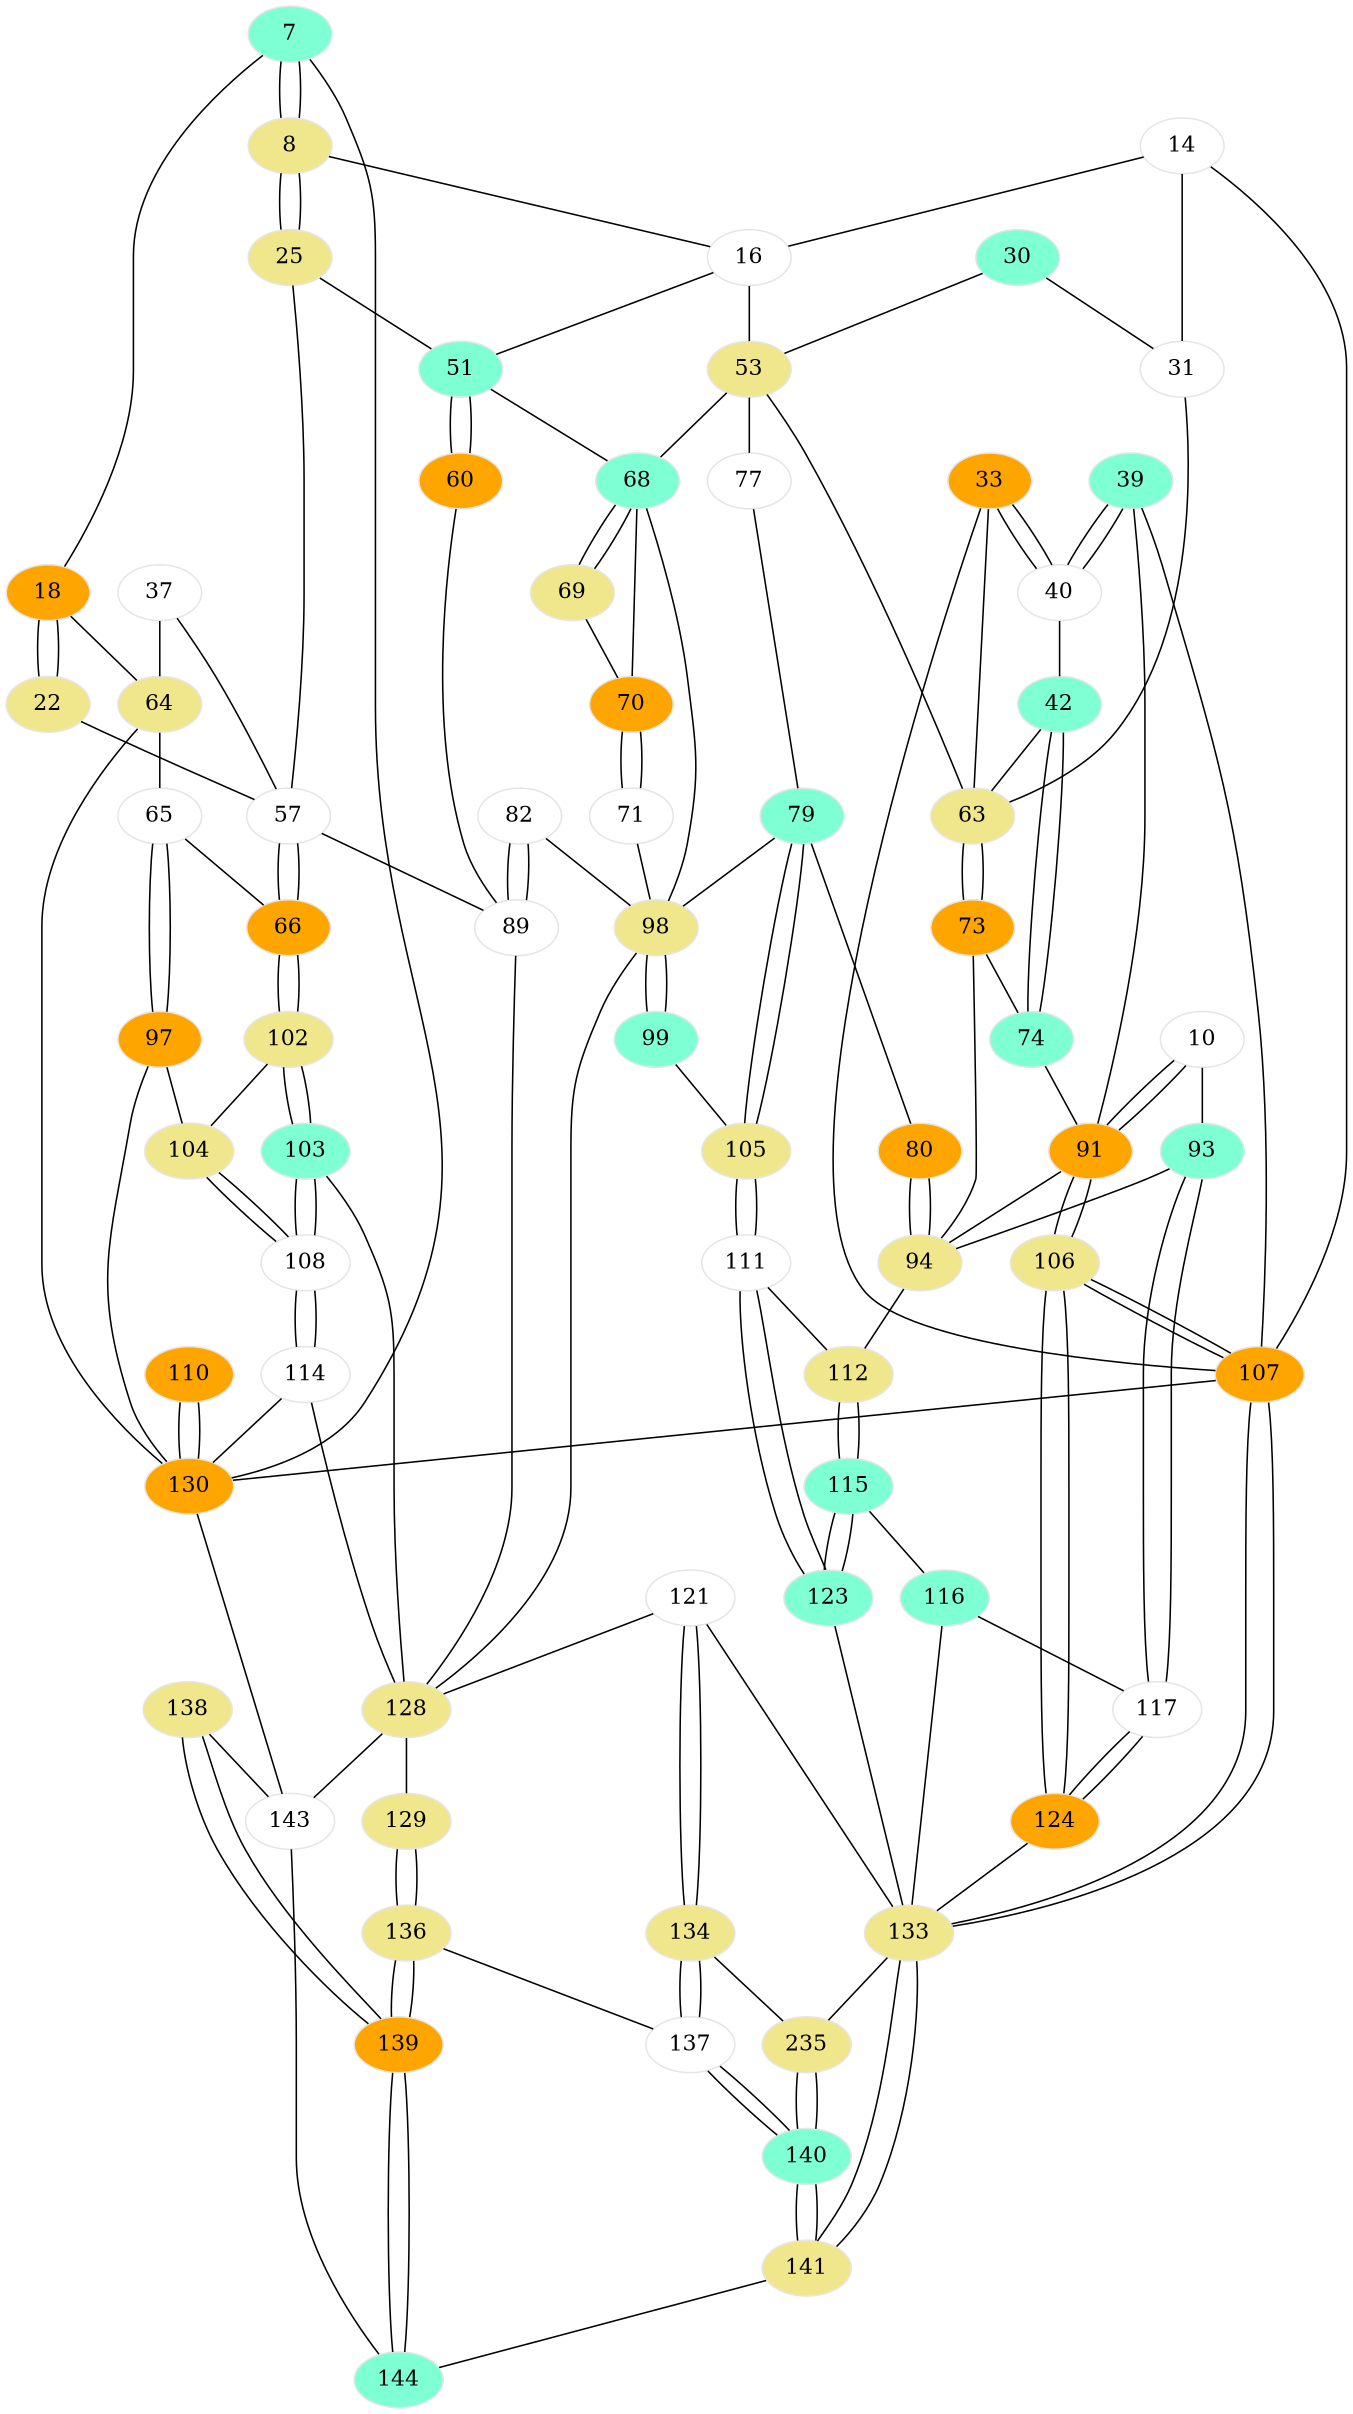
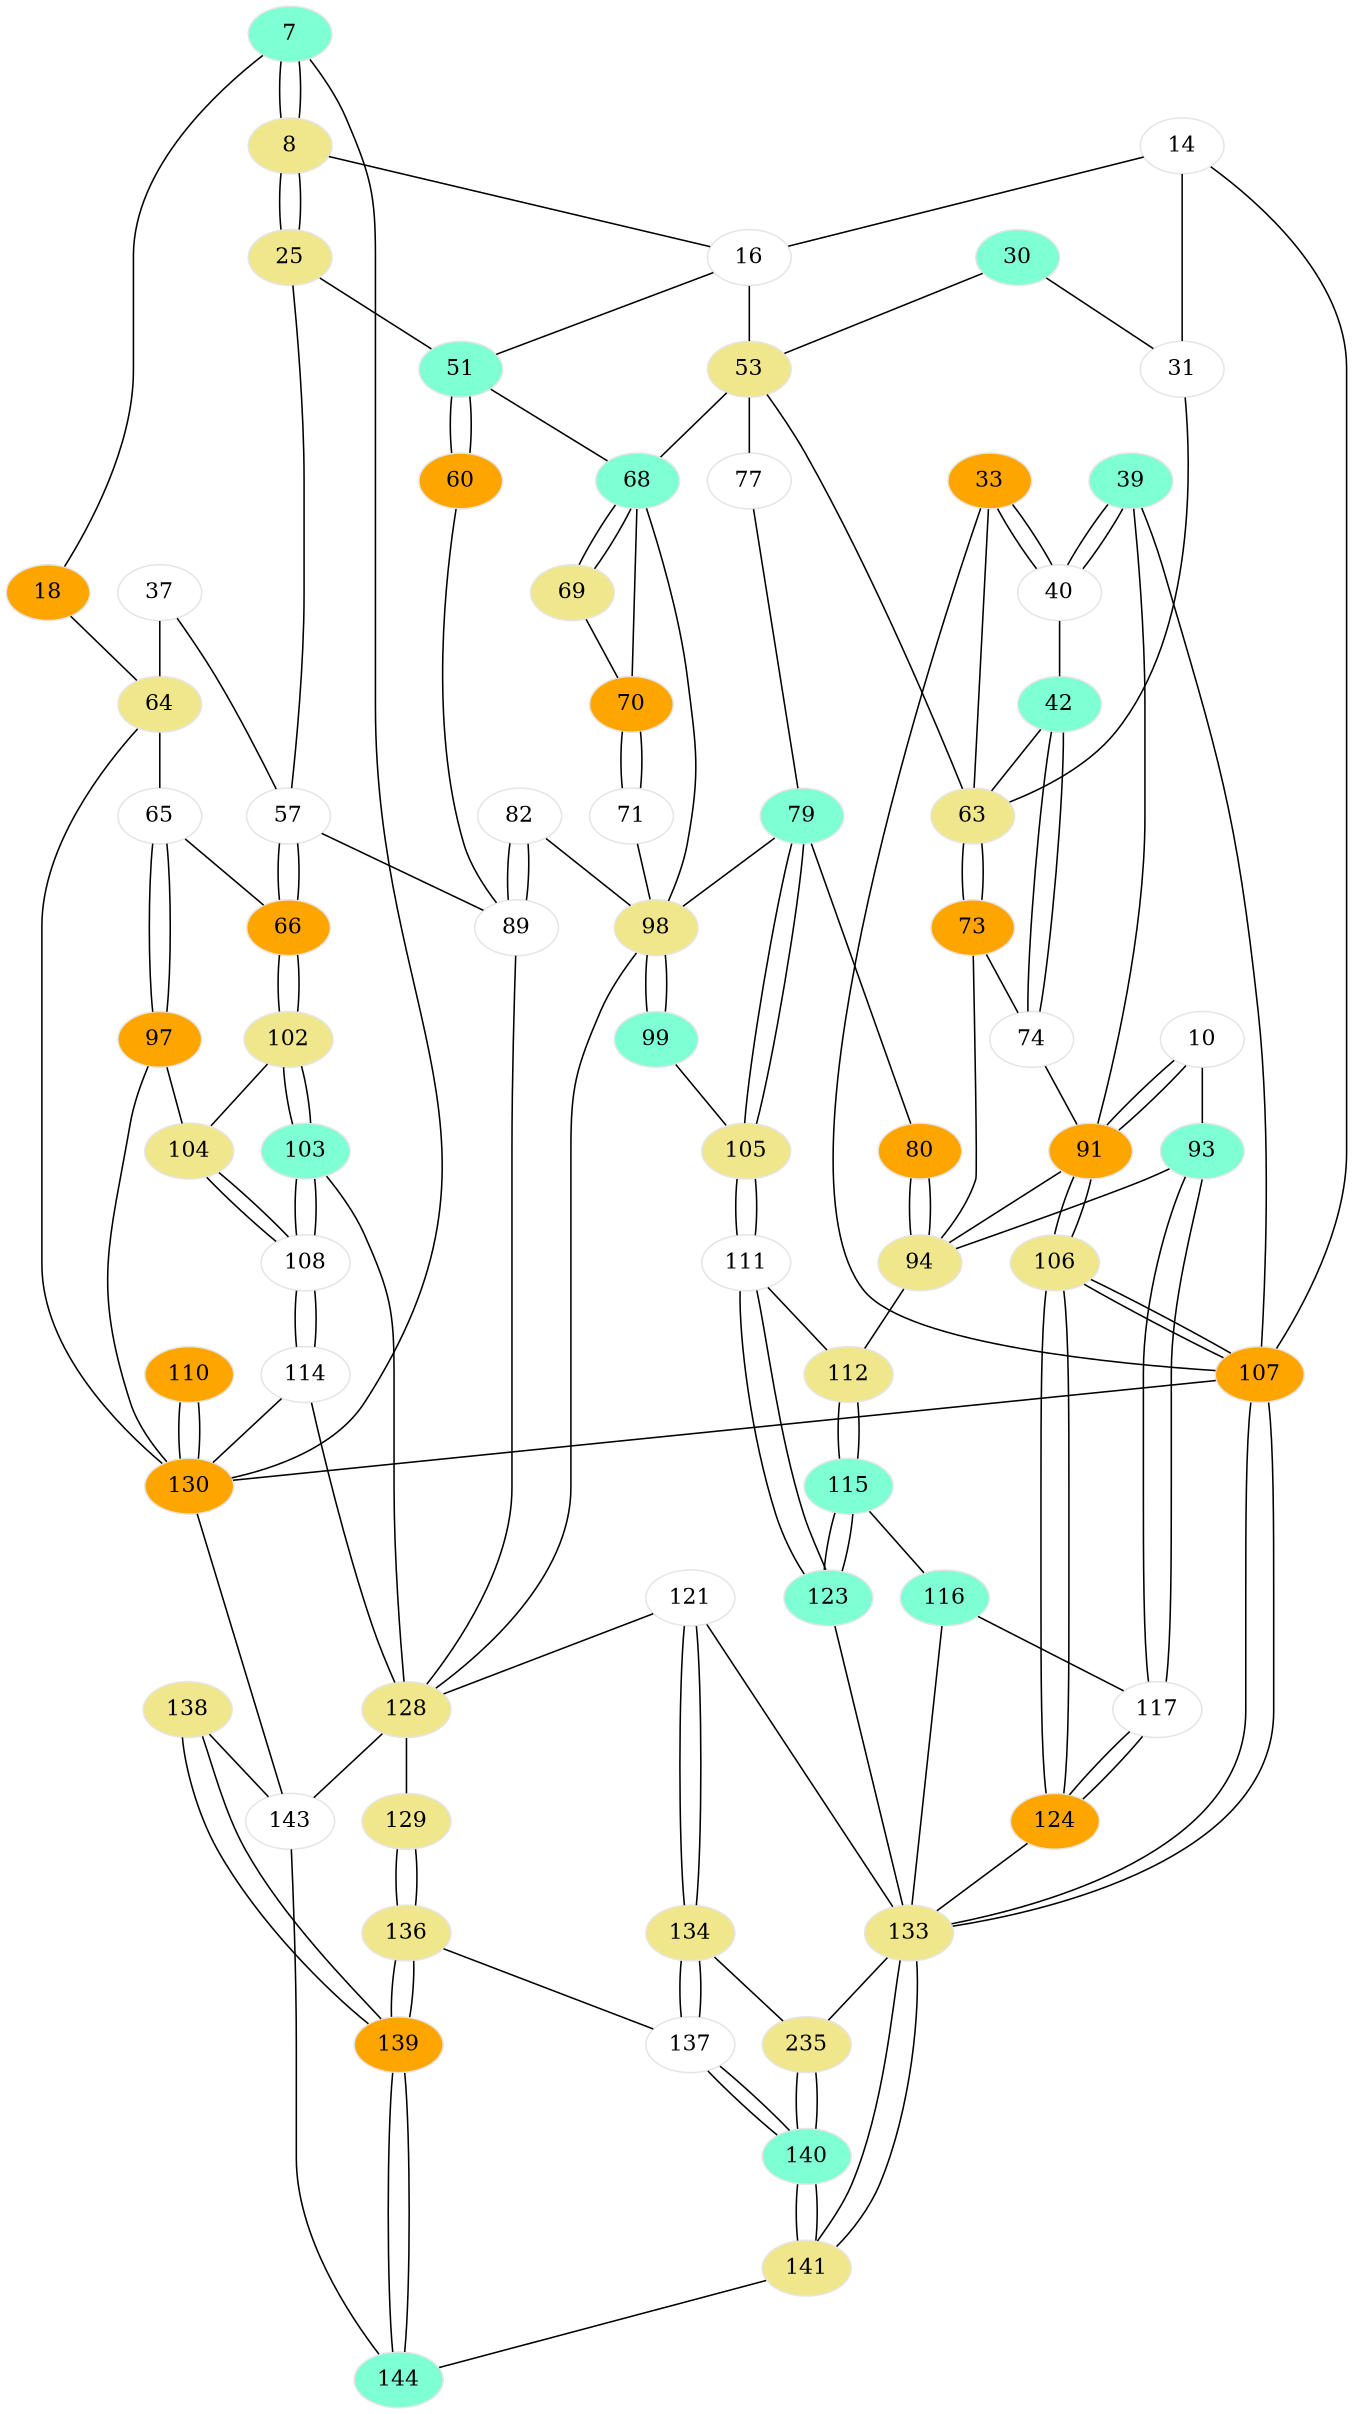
node "22": removed
node "74": fillcolor aquamarine -> white
